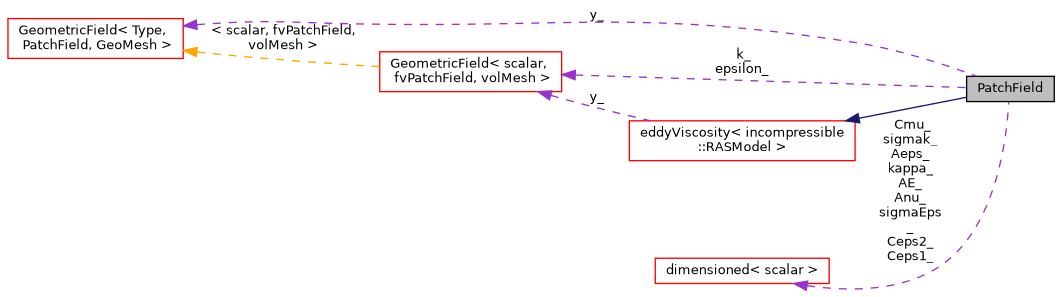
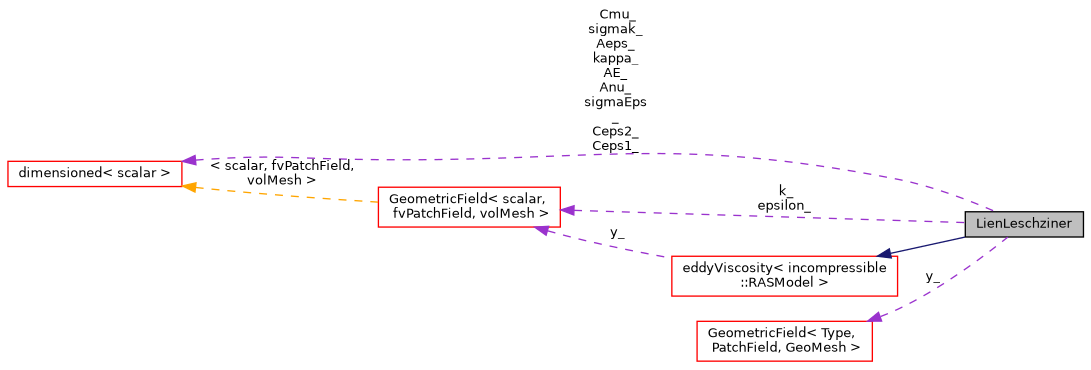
edge "GeometricField< scalar, fvPatchField, volMesh >" -> "GeometricField< Type, PatchField, GeoMesh >": now "GeometricField< scalar, fvPatchField, volMesh >" -> "dimensioned< scalar >"
node "PatchField": label "PatchField" -> "LienLeschziner"
